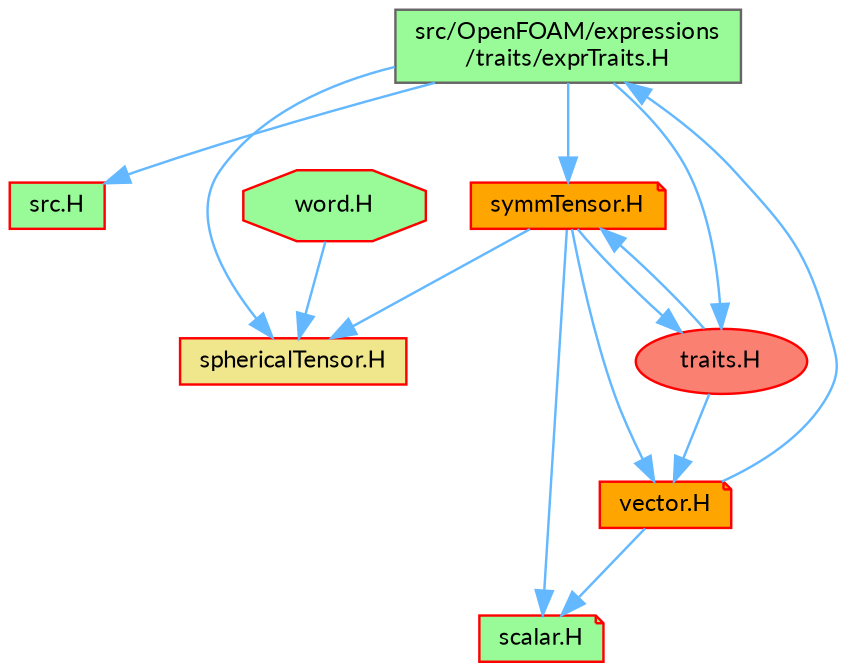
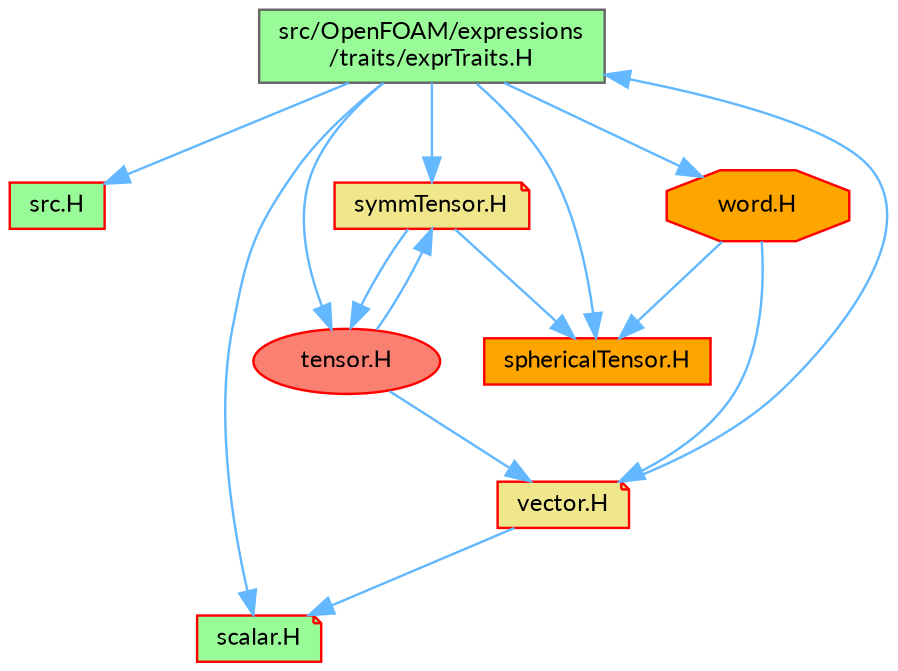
edge "src/OpenFOAM/expressions /traits/exprTraits.H" -> "word.H": added
node "word.H": fillcolor palegreen -> orange
node "symmTensor.H": fillcolor orange -> khaki
edge "symmTensor.H" -> "vector.H": now "word.H" -> "vector.H"
node "sphericalTensor.H": fillcolor khaki -> orange
node "traits.H": label "traits.H" -> "tensor.H"
edge "symmTensor.H" -> "scalar.H": now "src/OpenFOAM/expressions /traits/exprTraits.H" -> "scalar.H"
node "vector.H": fillcolor orange -> khaki
